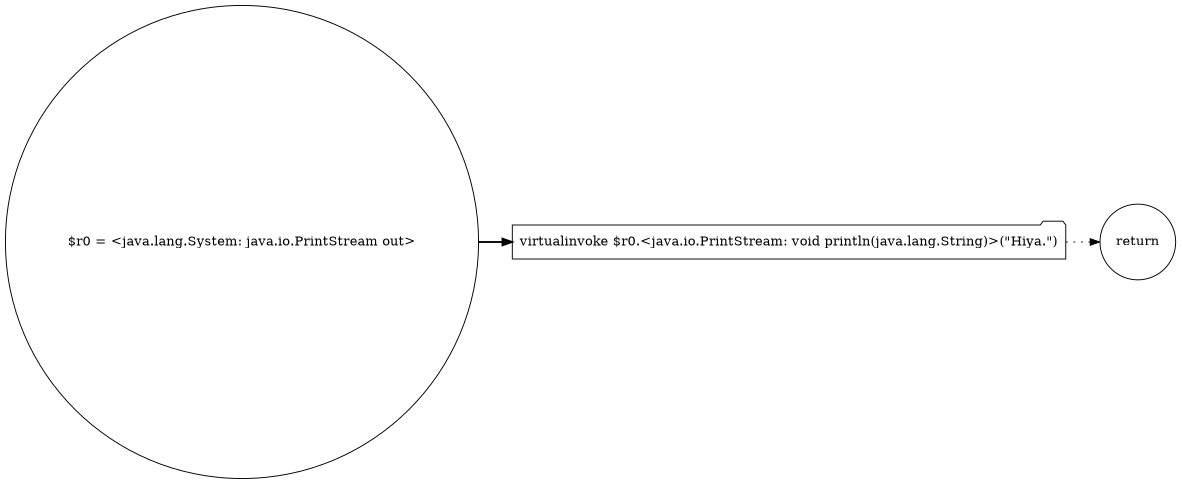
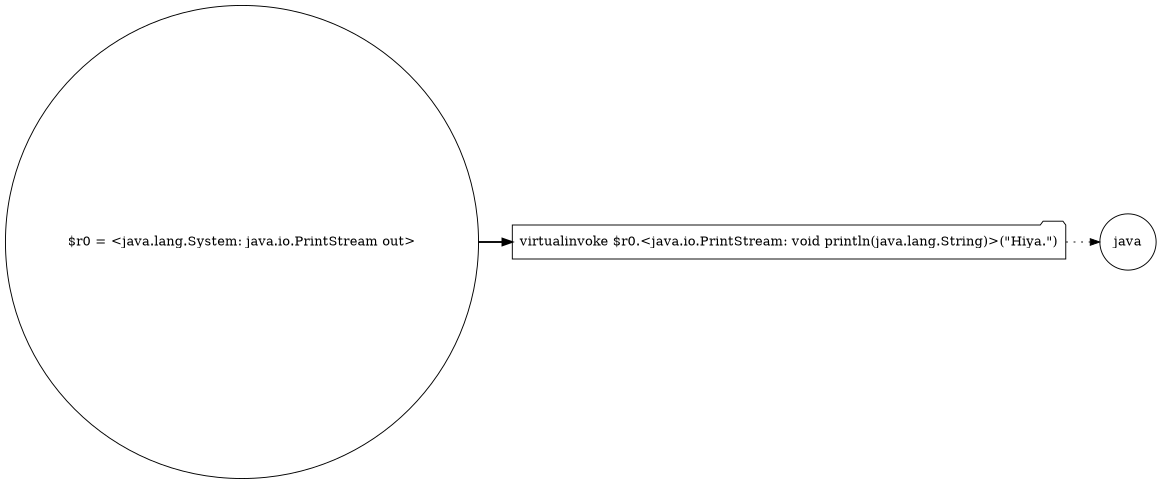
node "return": label "return" -> "java"
